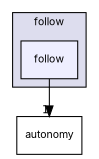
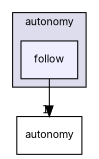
cluster "follow": label "follow" -> "autonomy"
